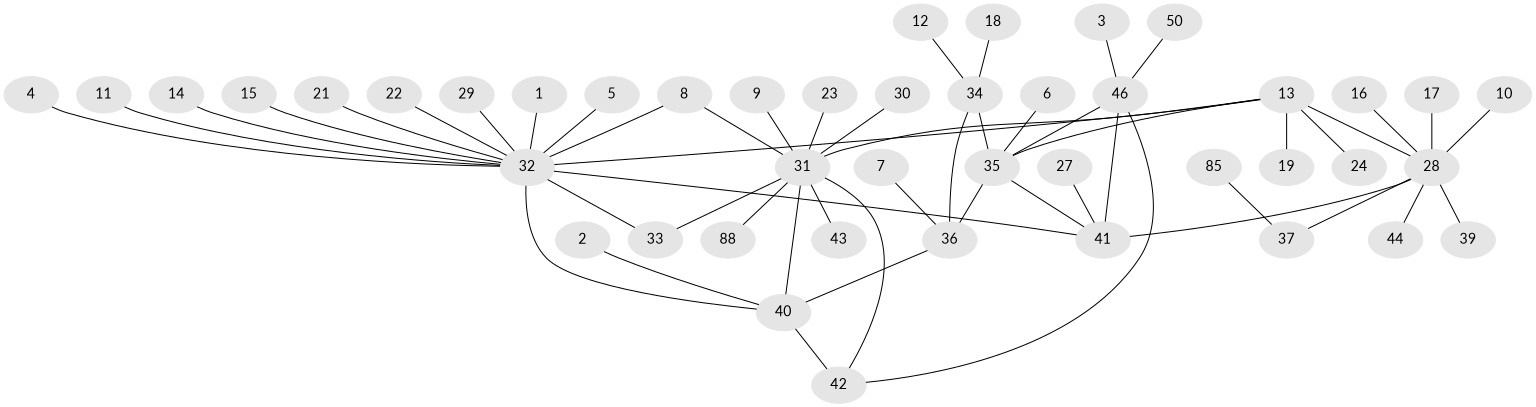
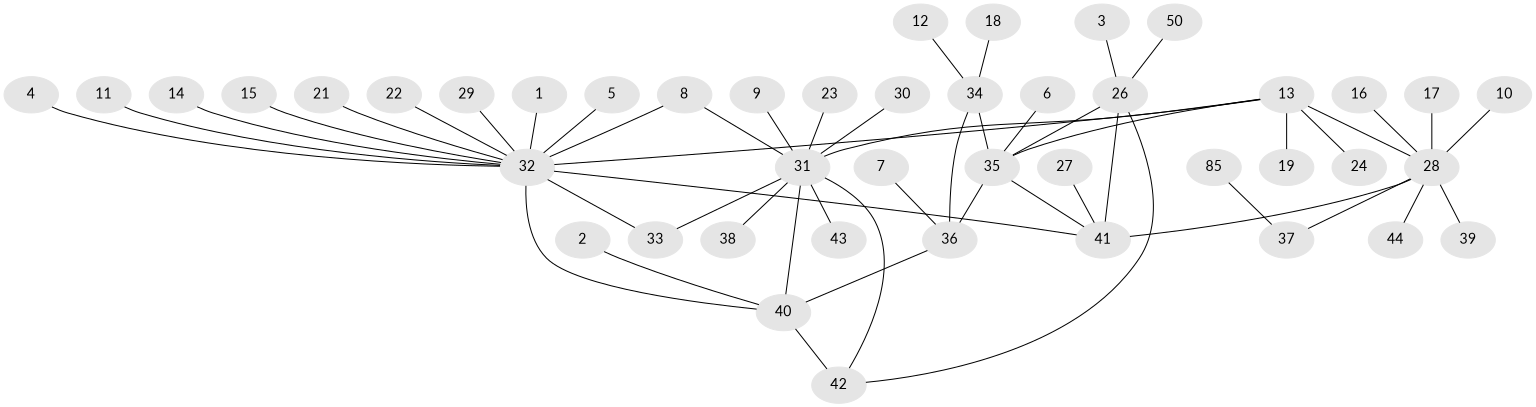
node "46": label "46" -> "26"
node "88": label "88" -> "38"
